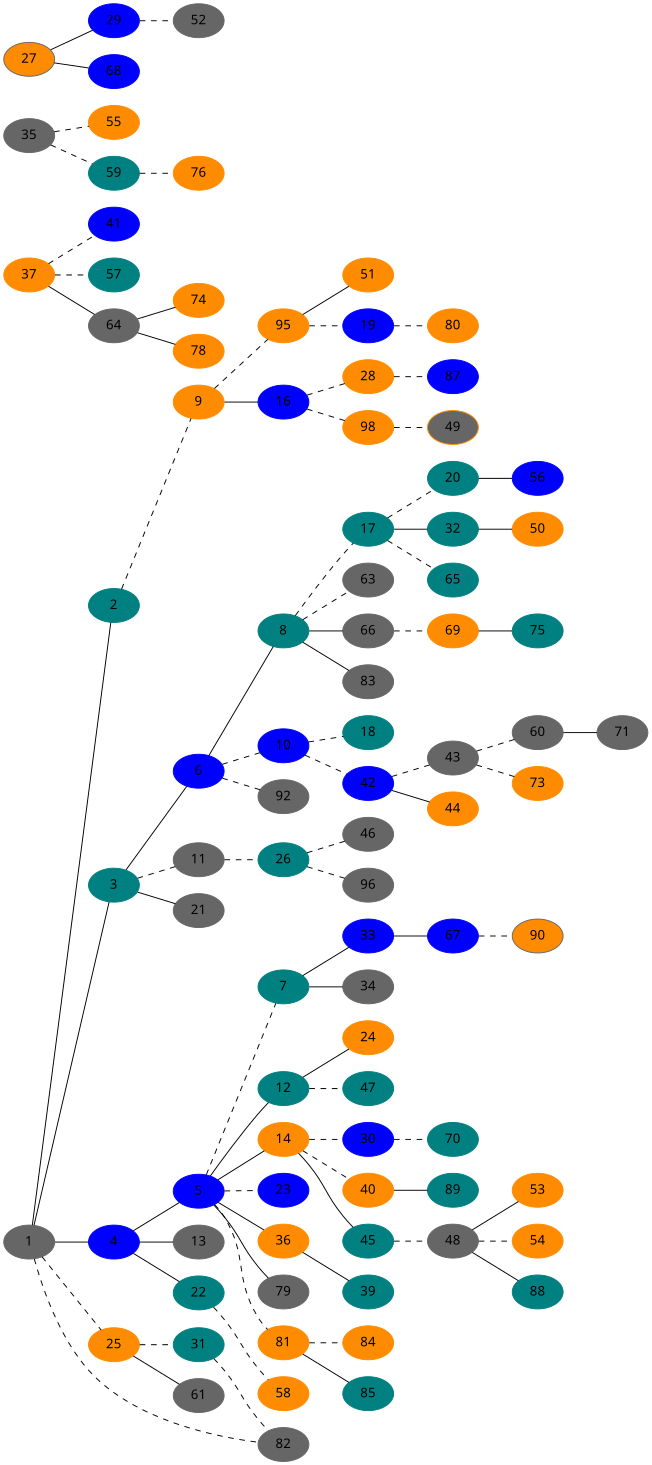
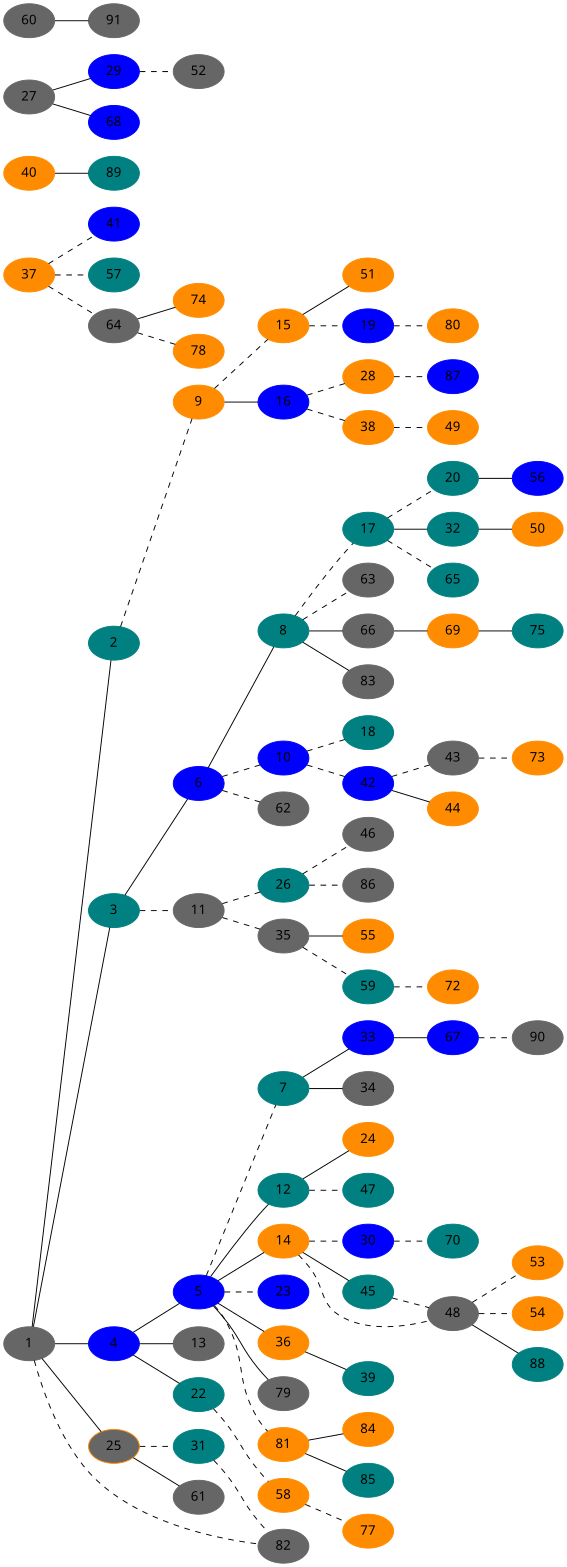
node "27": fillcolor darkorange -> gray40
edge "55" -- "35": style dashed -> solid
node "76": label "76" -> "72"
edge "37" -- "64": style solid -> dashed
node "95": label "95" -> "15"
edge "64" -- "78": style solid -> dashed
node "98": label "98" -> "38"
node "49": fillcolor gray40 -> darkorange
edge "66" -- "69": style dashed -> solid
node "71": label "71" -> "91"
edge "60" -- "43": removed
node "92": label "92" -> "62"
node "96": label "96" -> "86"
node "21": removed
edge "11" -- "35": added
node "90": fillcolor darkorange -> gray40
edge "14" -- "40": now "14" -- "48"
edge "53" -- "48": style solid -> dashed
edge "1" -- "25": style dashed -> solid
edge "81" -- "84": style dashed -> solid
node "25": fillcolor darkorange -> gray40
node "77": added
